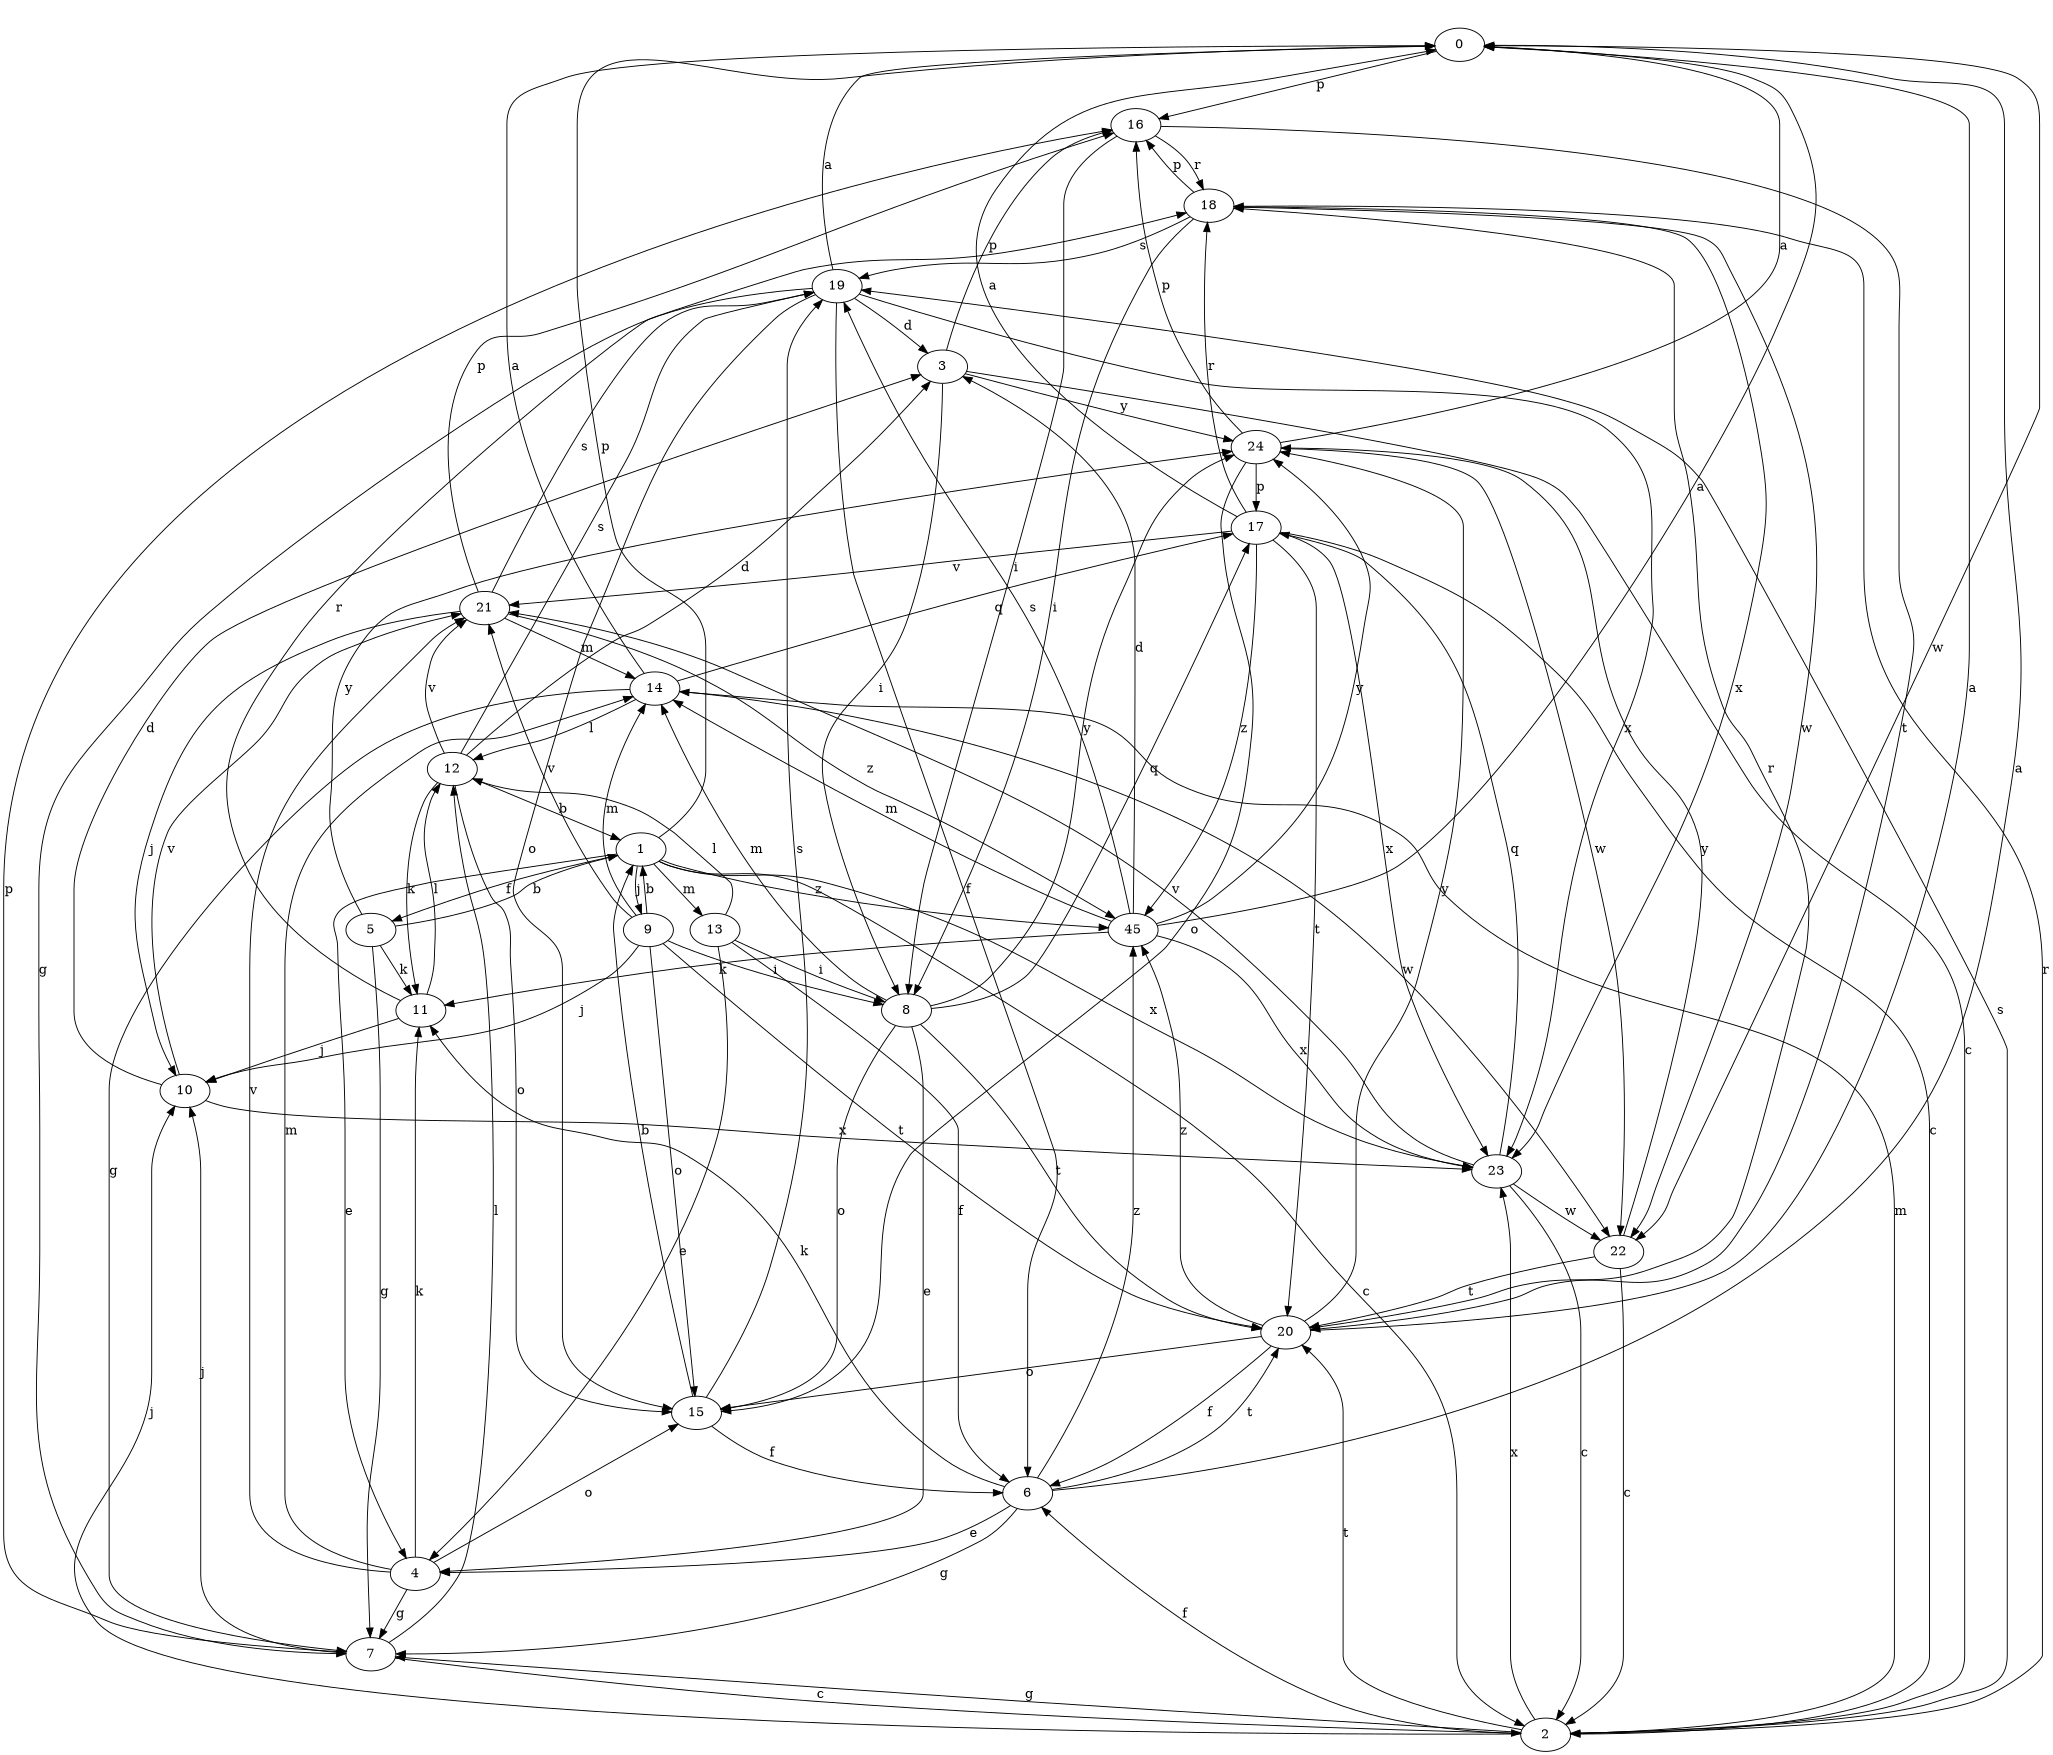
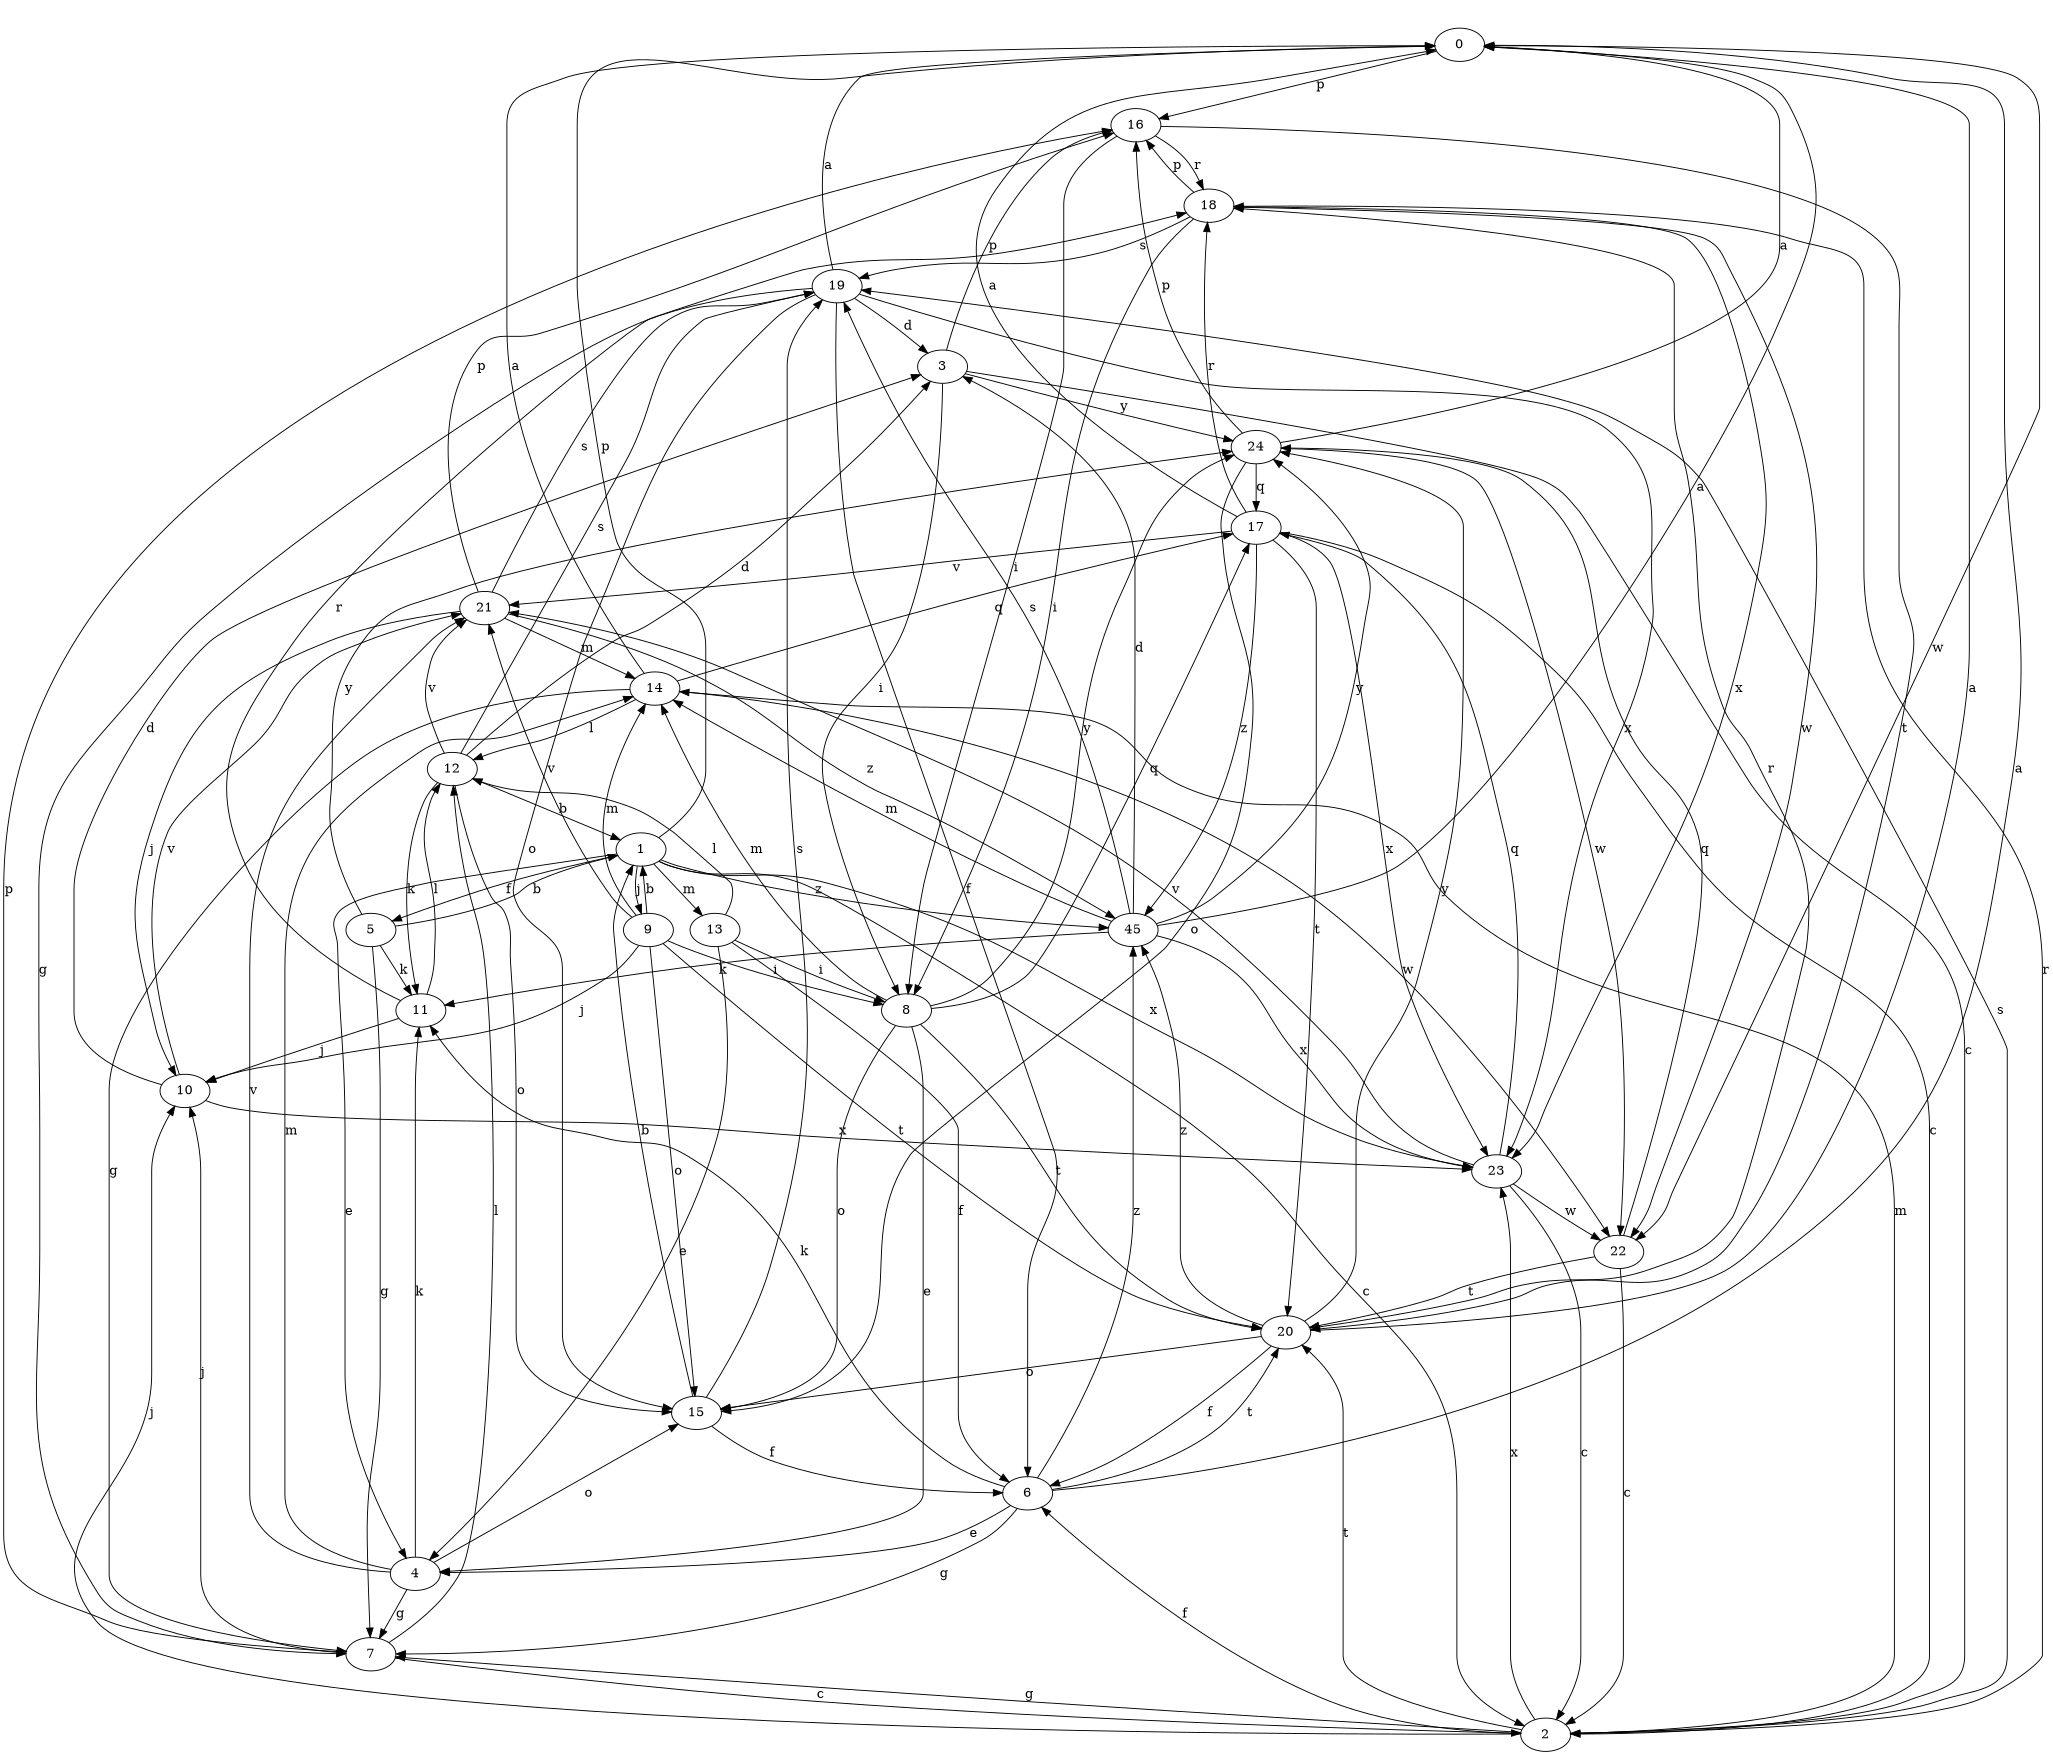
edge "24" -> "17": label "p" -> "q"
edge "22" -> "24": label "y" -> "q"
